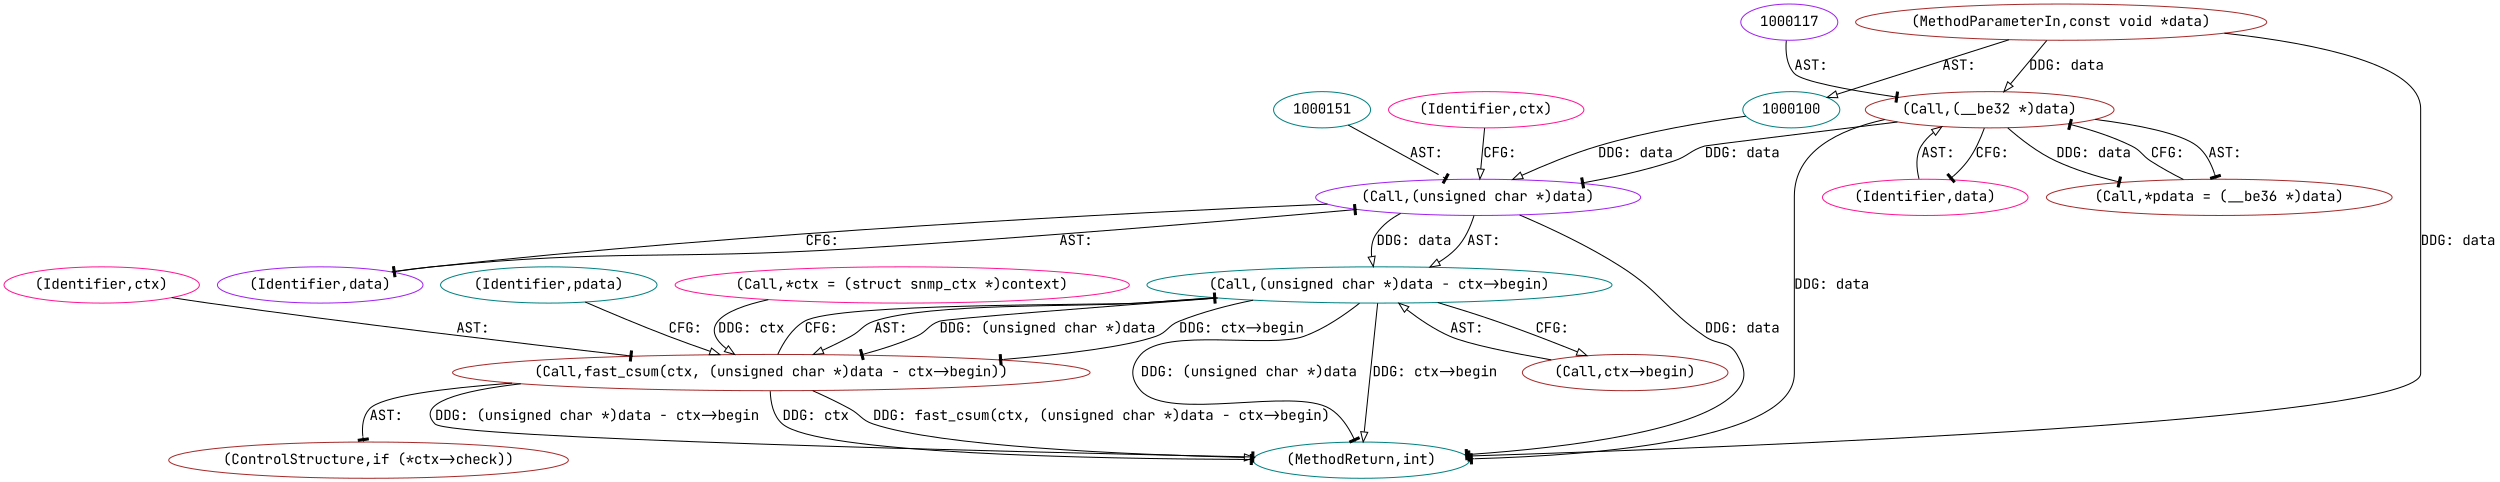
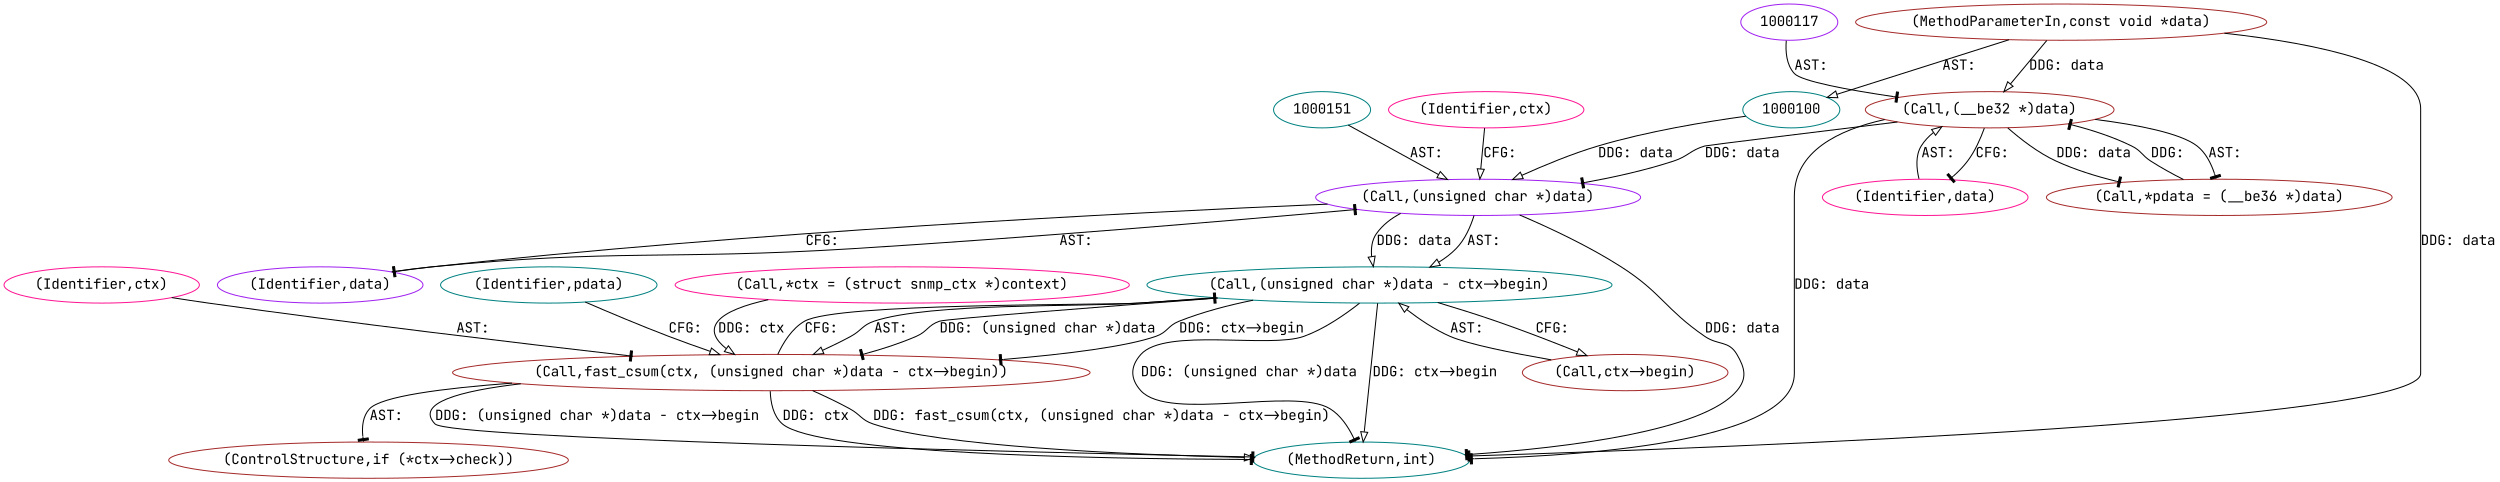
edge "1000151" -> "(Call,(unsigned char *)data)": arrowhead tee -> onormal
edge "(Call,*pdata = (__be36 *)data)" -> "(Call,(__be32 *)data)": label "CFG: " -> "DDG: "
